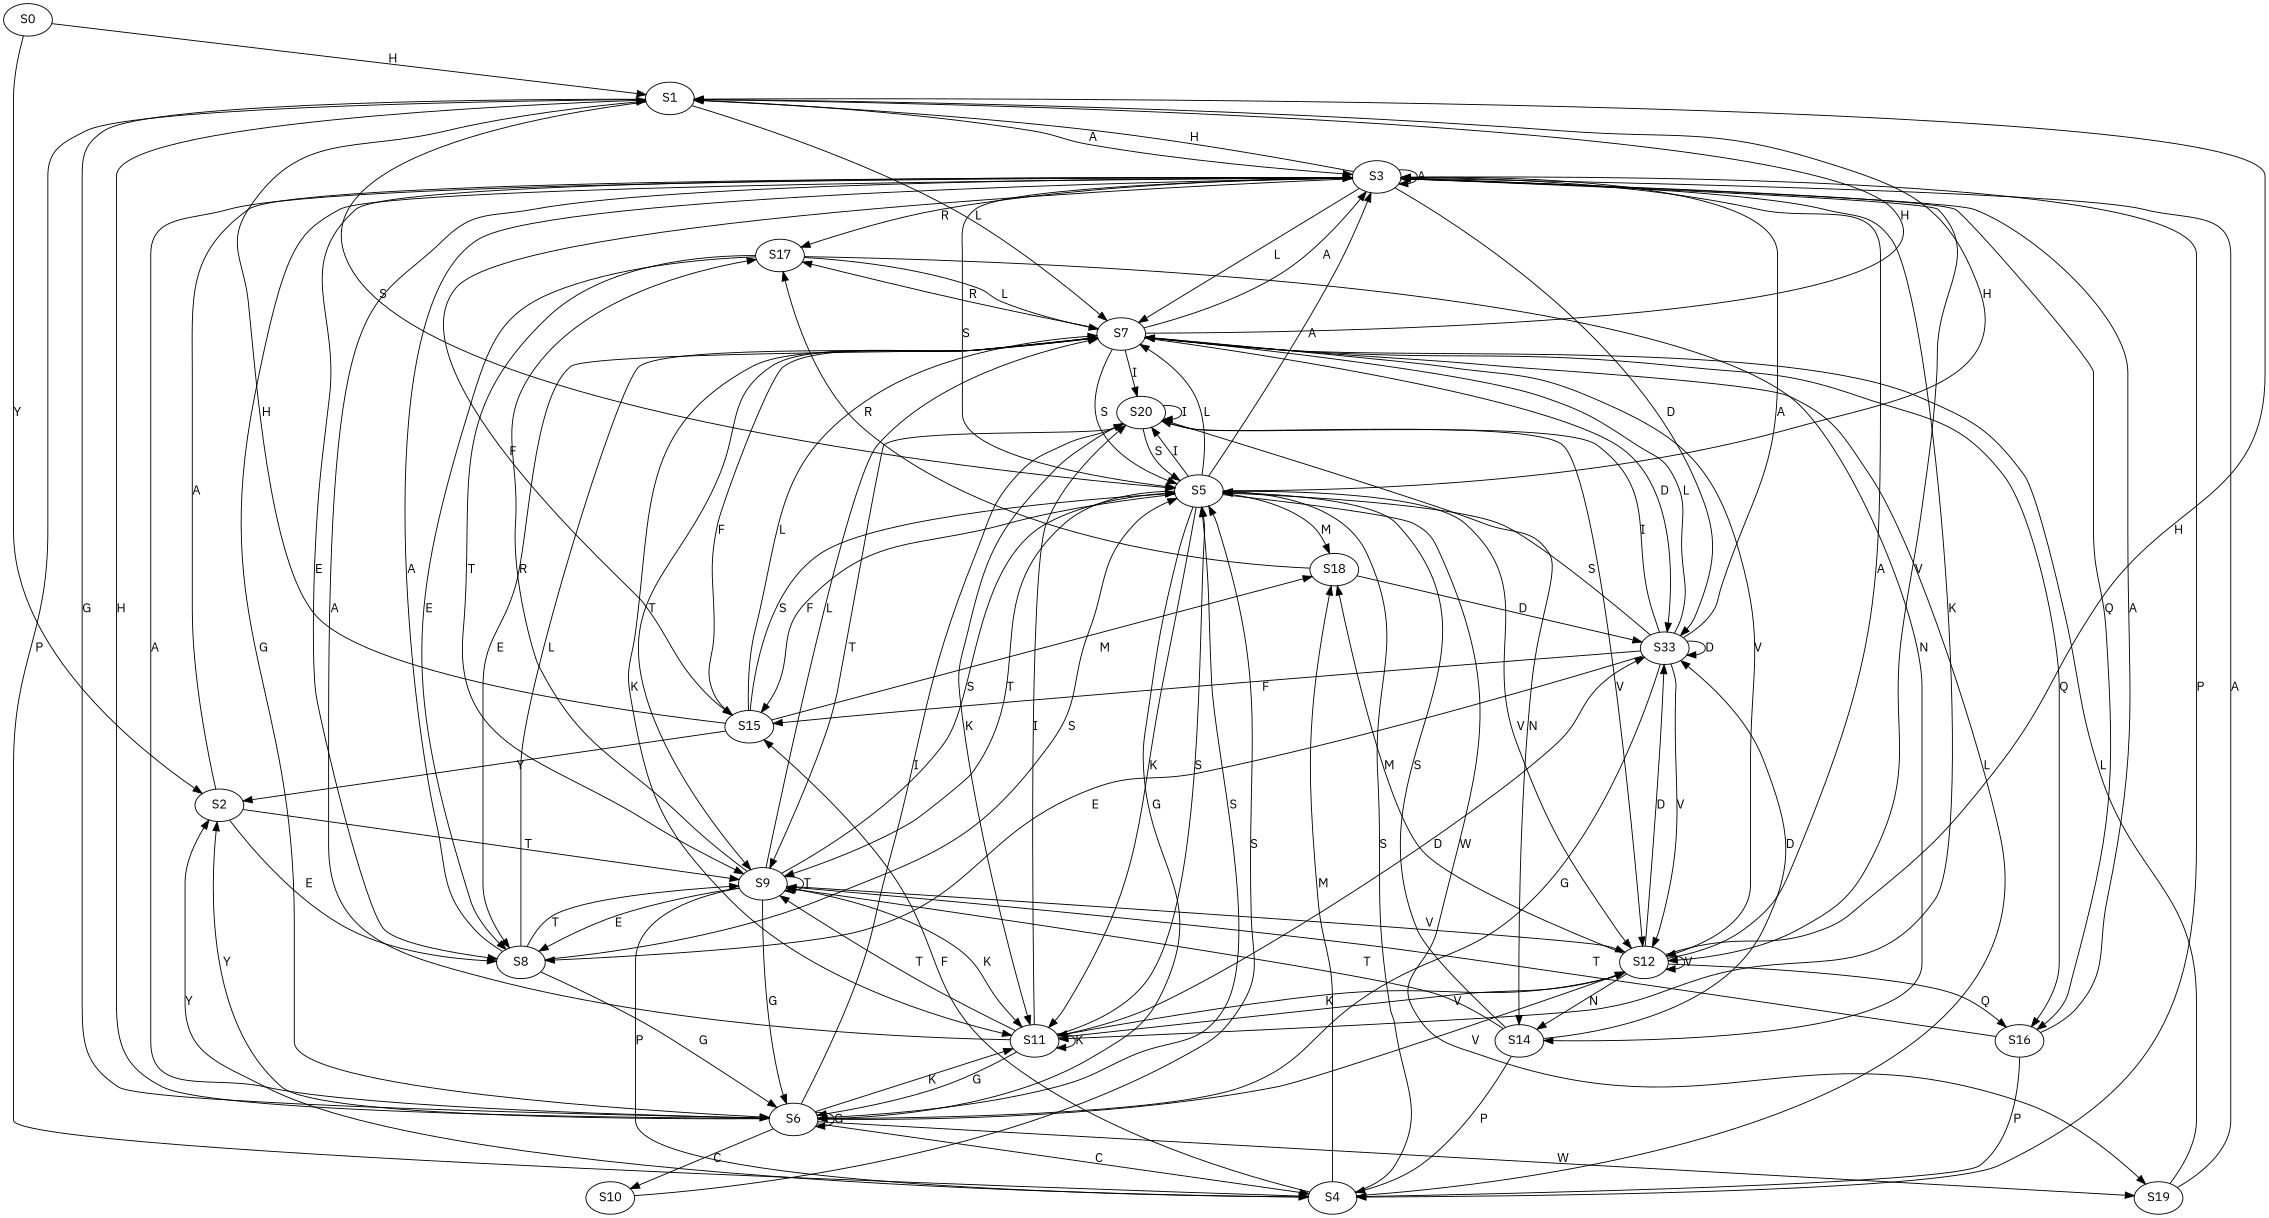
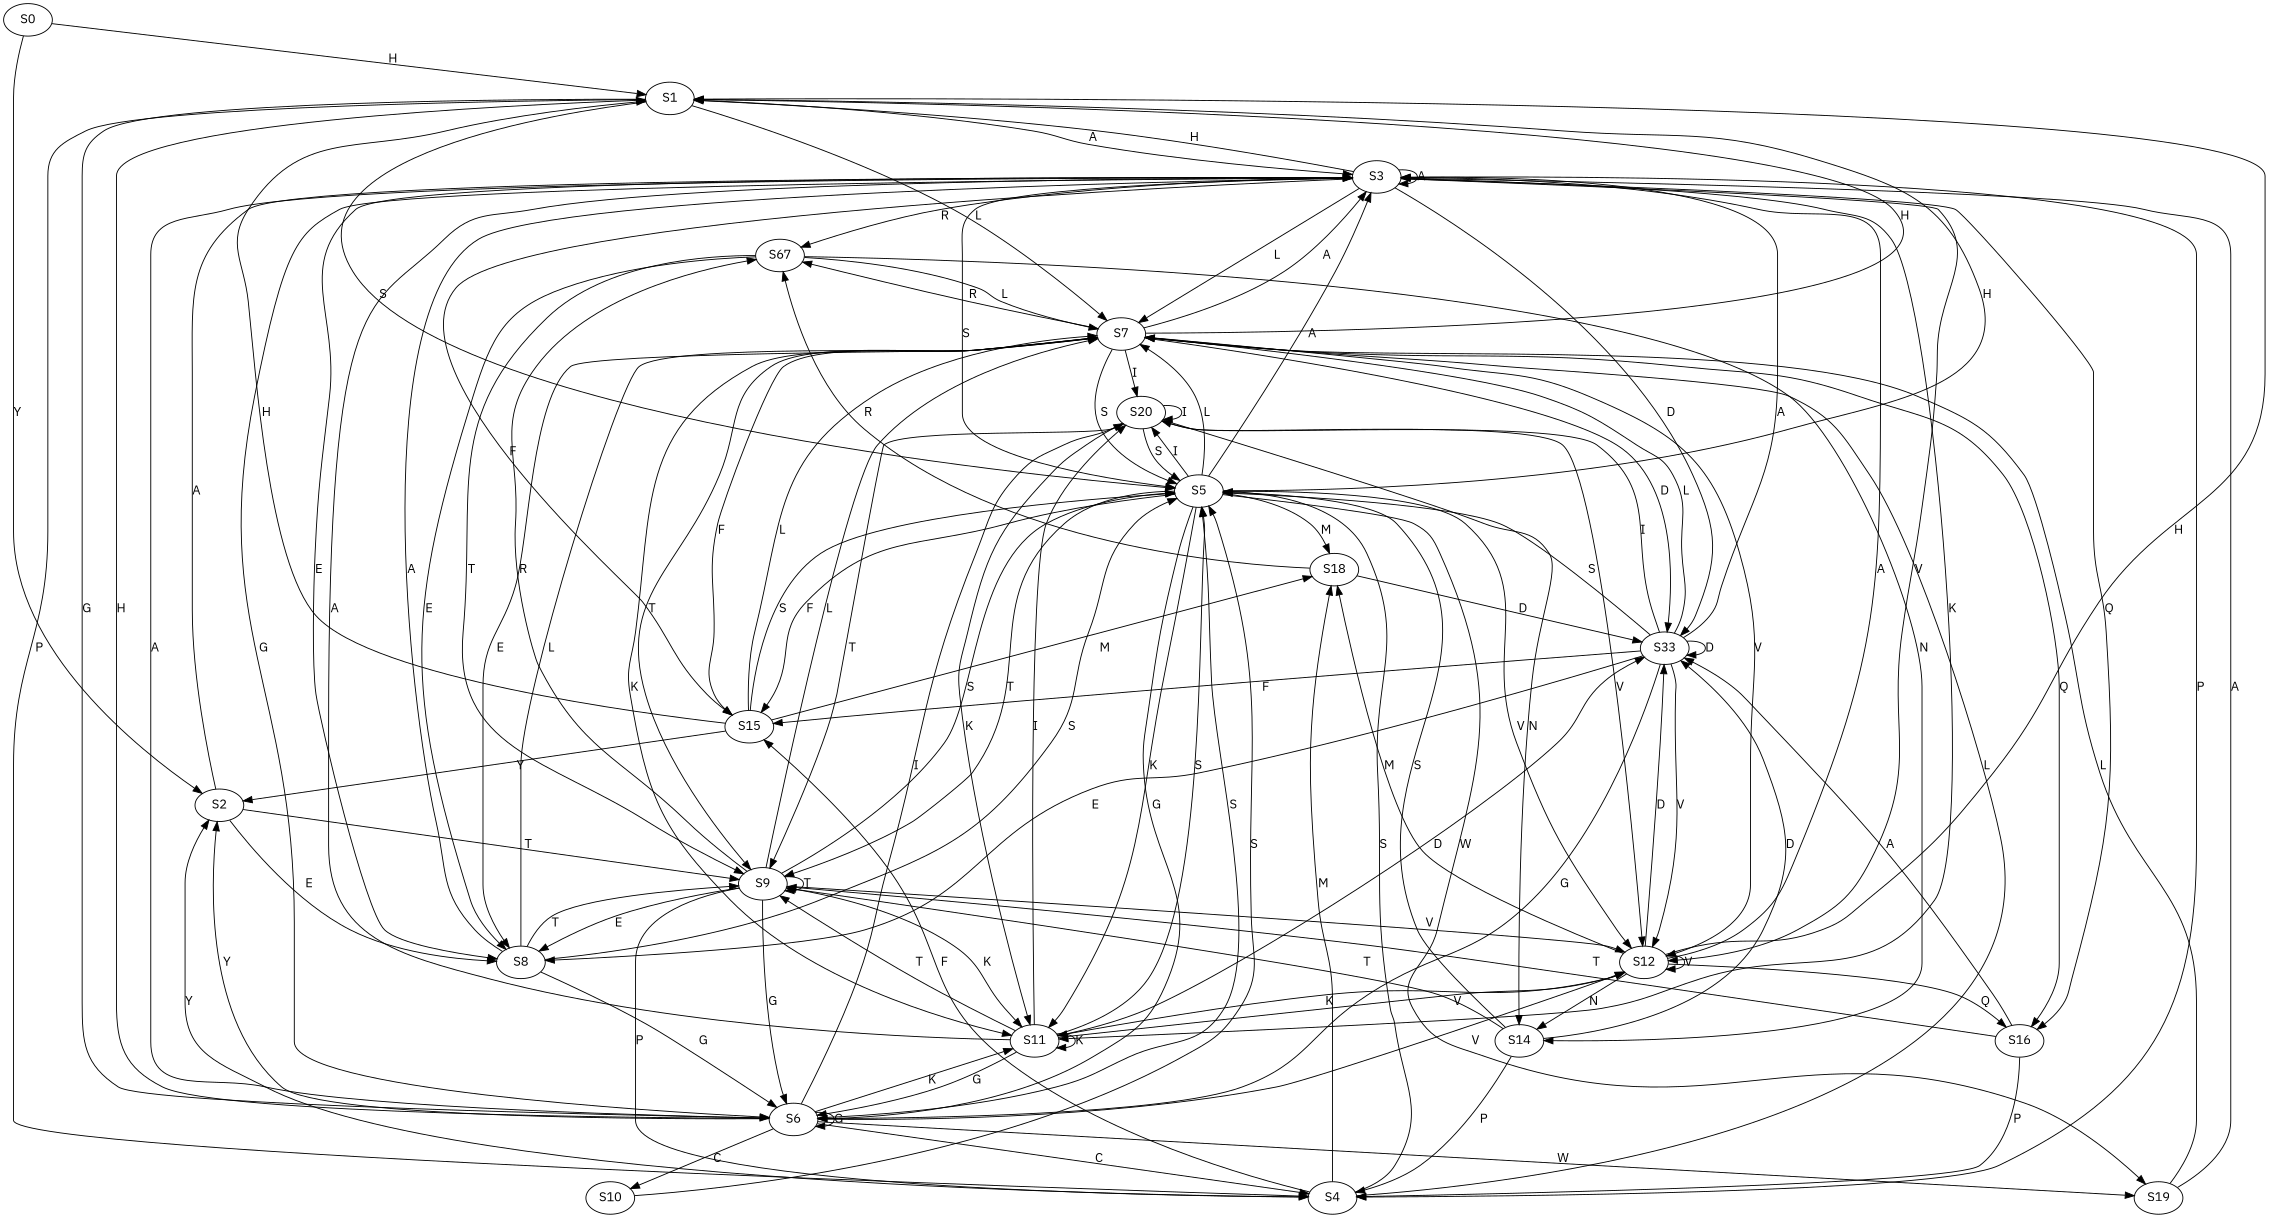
node "S17": label "S17" -> "S67"
edge "S16" -> "S3": now "S16" -> "S33"
